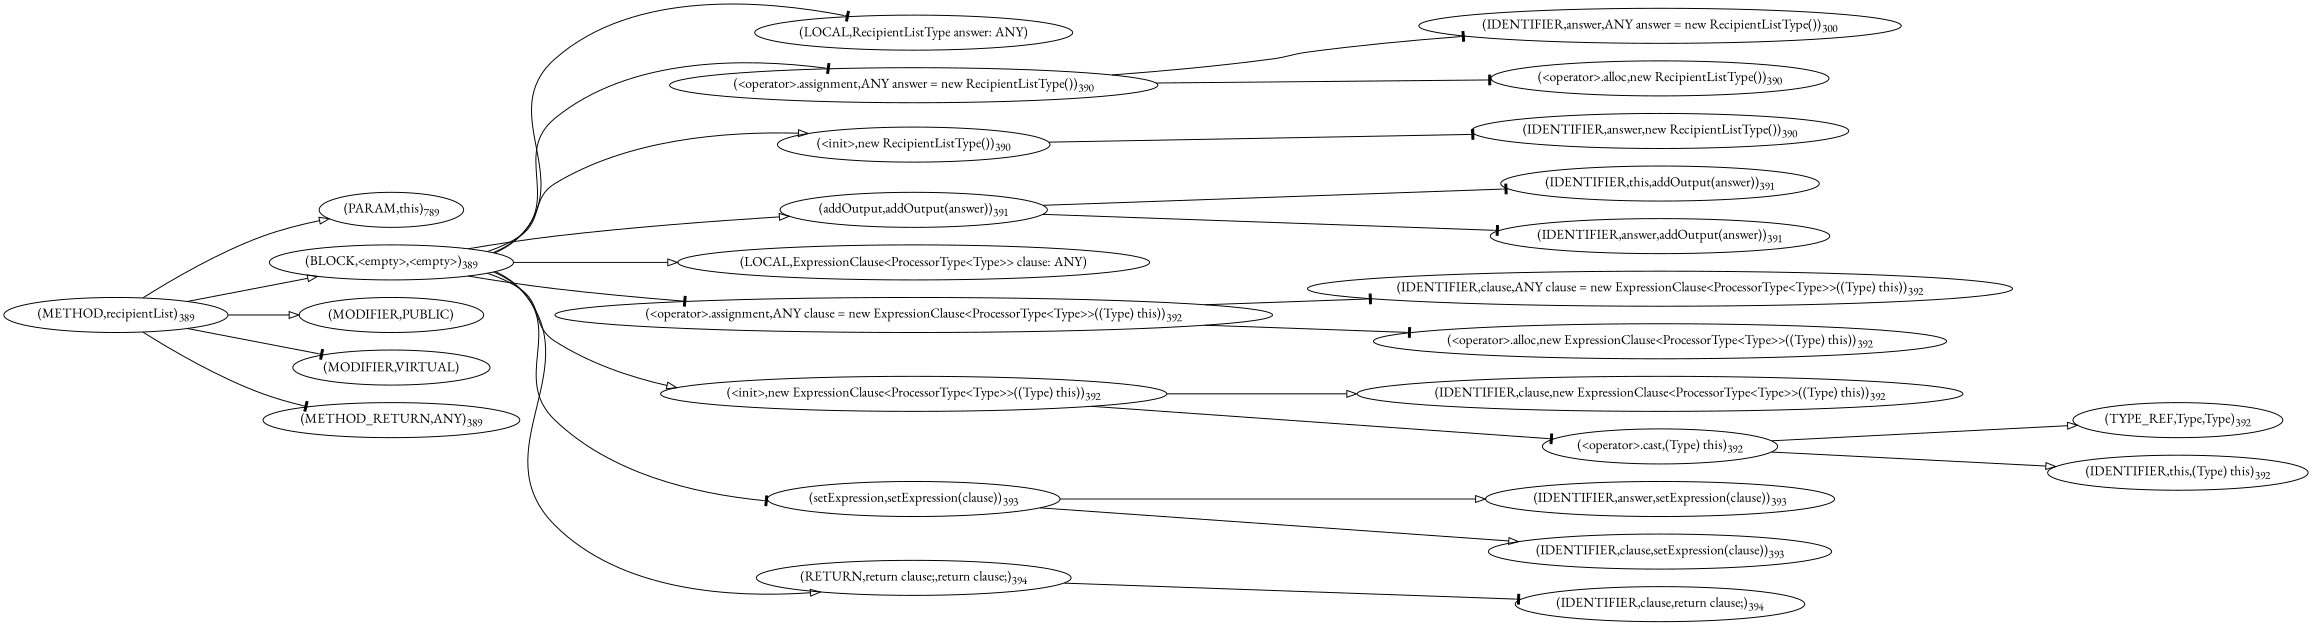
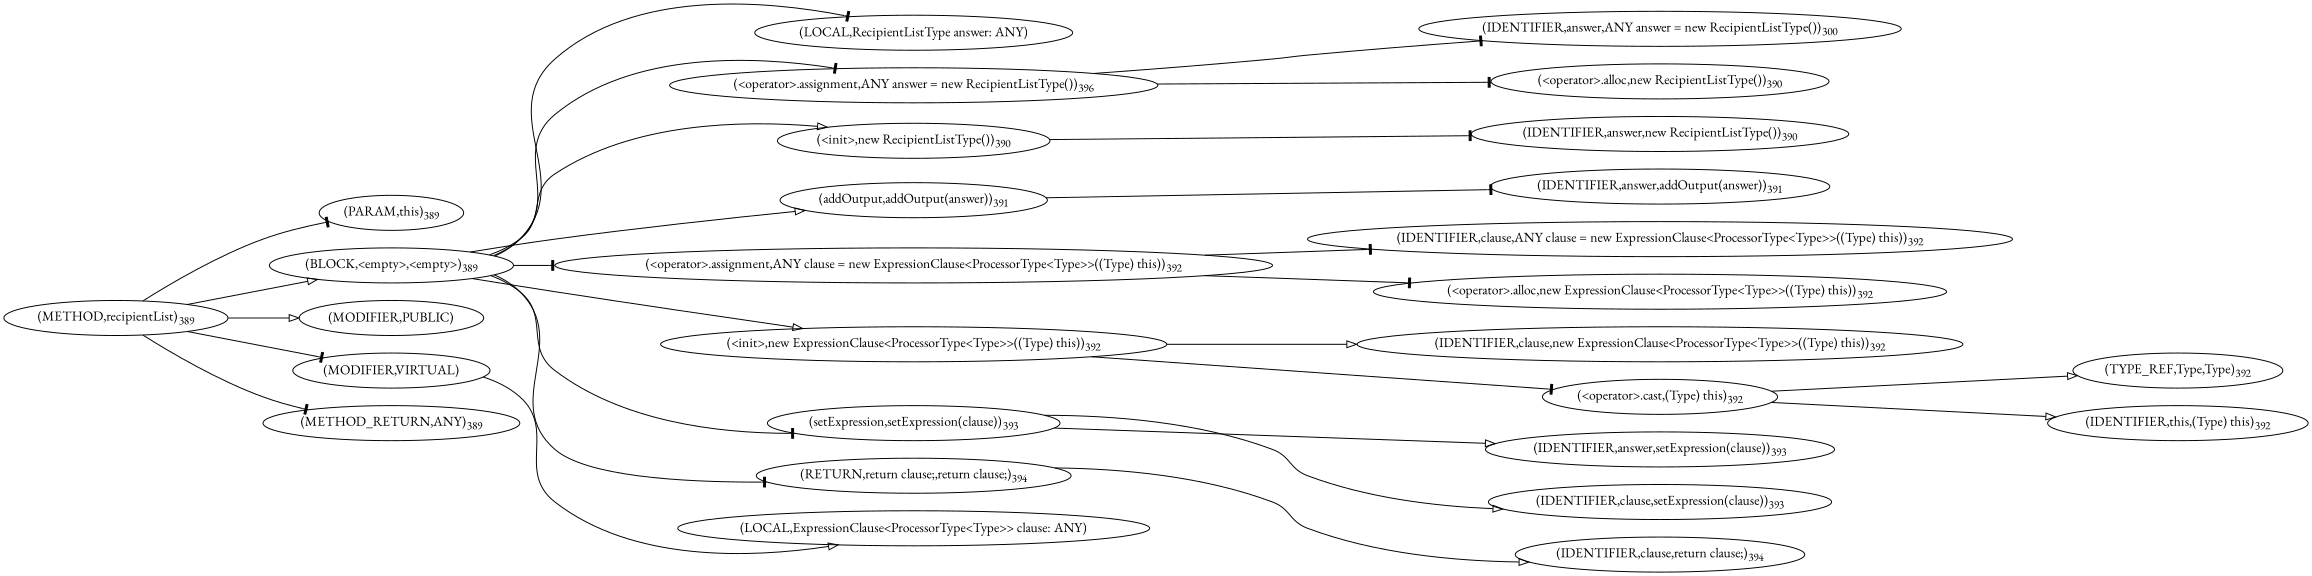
node "(<operator>.assignment,ANY answer = new RecipientListType())": text "390" -> "396"
node "(IDENTIFIER,this,addOutput(answer))": removed
node "(PARAM,this)": text "789" -> "389"
edge "(METHOD,recipientList)" -> "(PARAM,this)": arrowhead onormal -> tee
edge "(BLOCK,<empty>,<empty>)" -> "(LOCAL,ExpressionClause<ProcessorType<Type>> clause: ANY)": now "(MODIFIER,VIRTUAL)" -> "(LOCAL,ExpressionClause<ProcessorType<Type>> clause: ANY)"
edge "(BLOCK,<empty>,<empty>)" -> "(RETURN,return clause;,return clause;)": arrowhead onormal -> tee
edge "(RETURN,return clause;,return clause;)" -> "(IDENTIFIER,clause,return clause;)": arrowhead tee -> onormal
